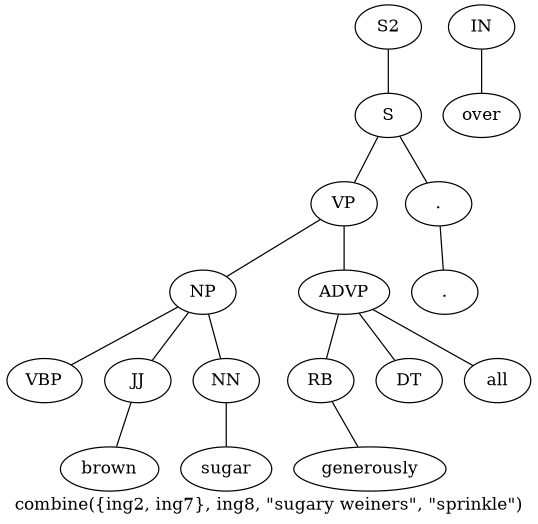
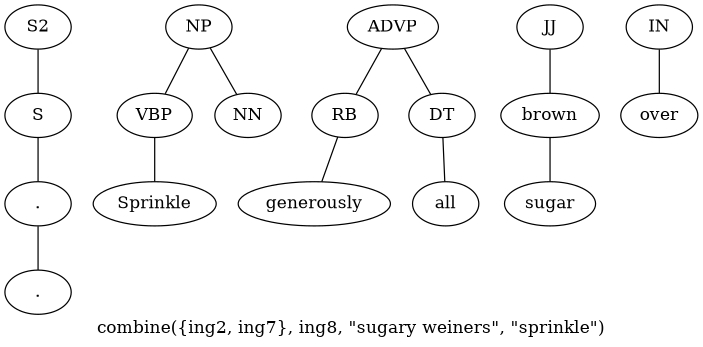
node "Sprinkle": added
node "VP": removed
edge "NP" -- "JJ": removed
edge "ADVP" -- "all": now "DT" -- "all"
edge "NN" -- "sugar": now "brown" -- "sugar"
